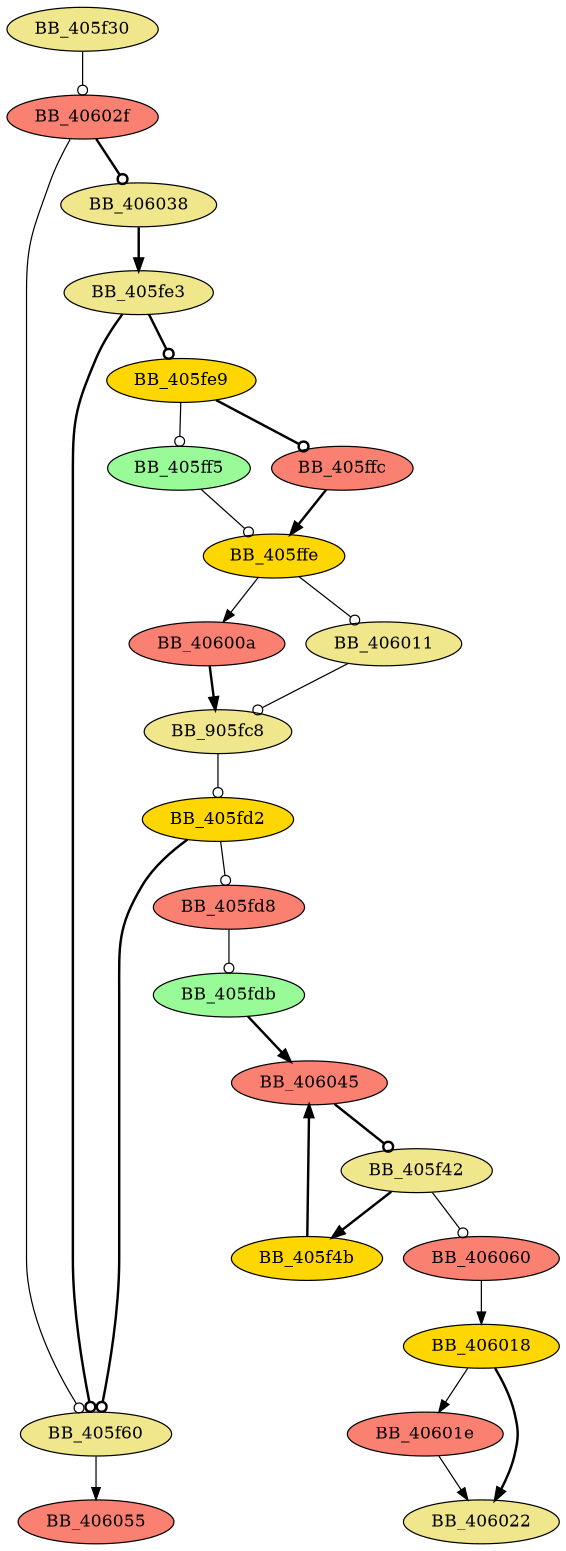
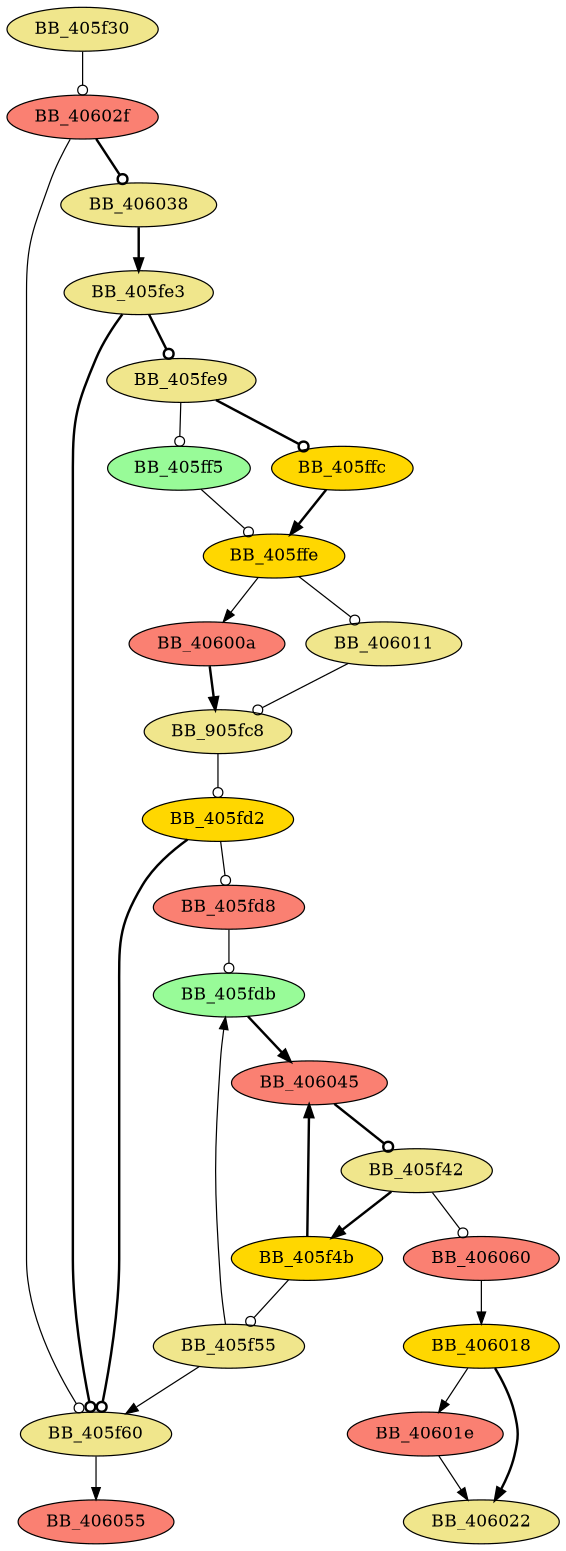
node "BB_405fe9": fillcolor gold -> khaki
node "BB_405ffc": fillcolor salmon -> gold
node "BB_405f55": added
